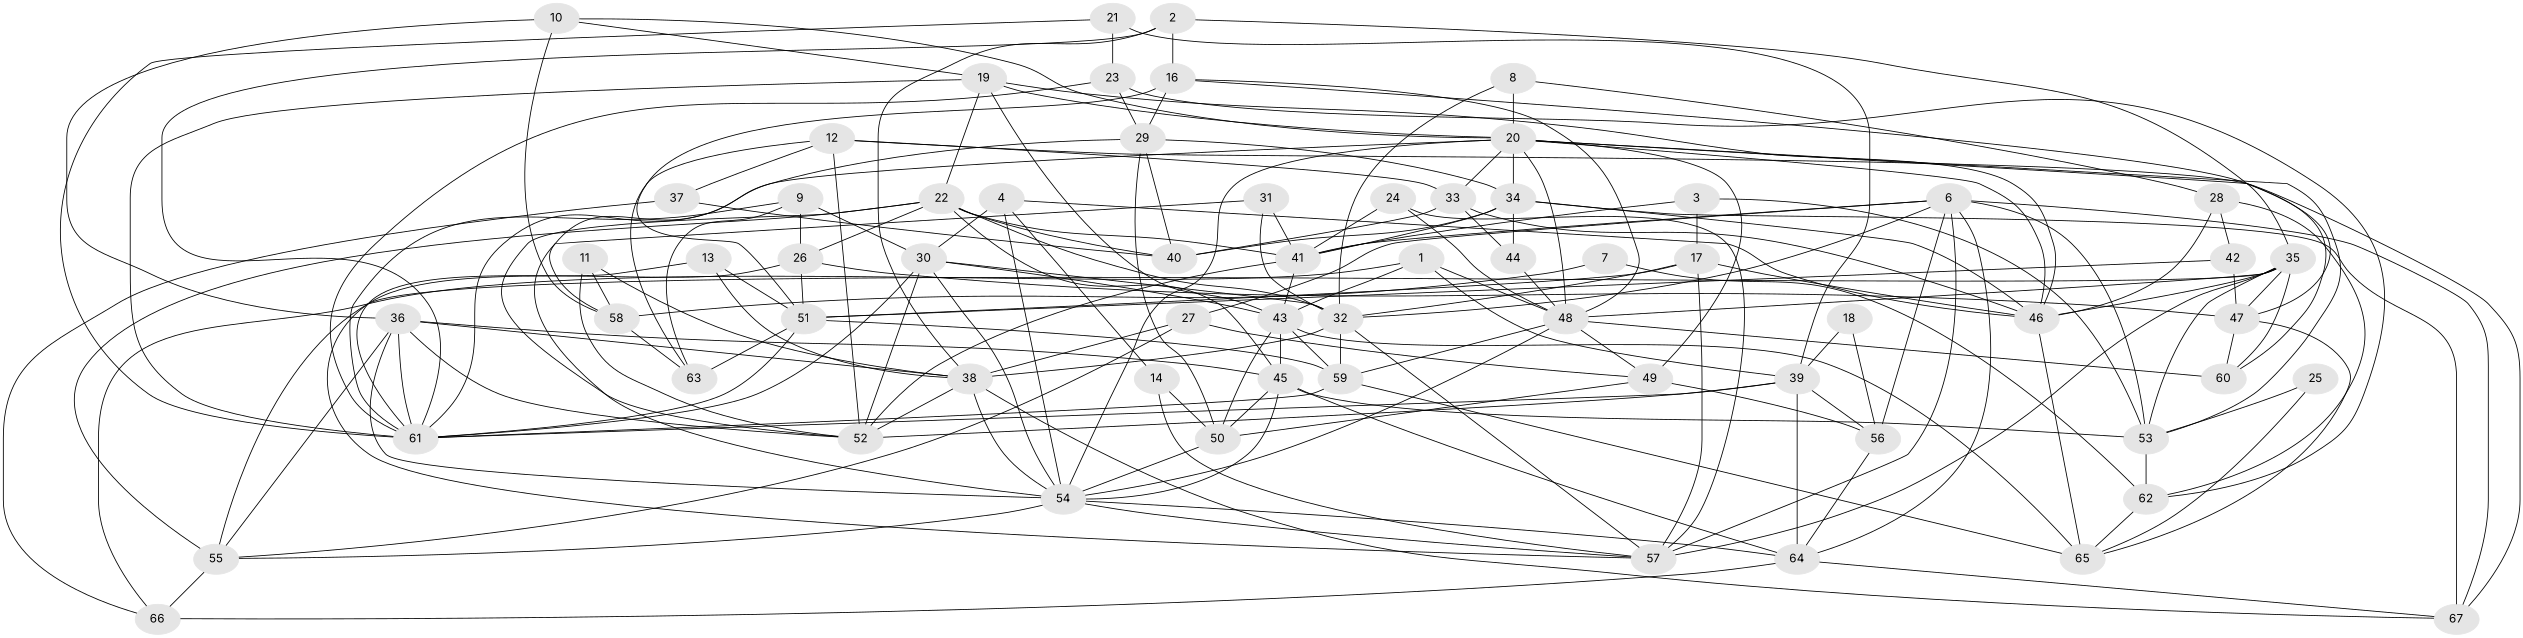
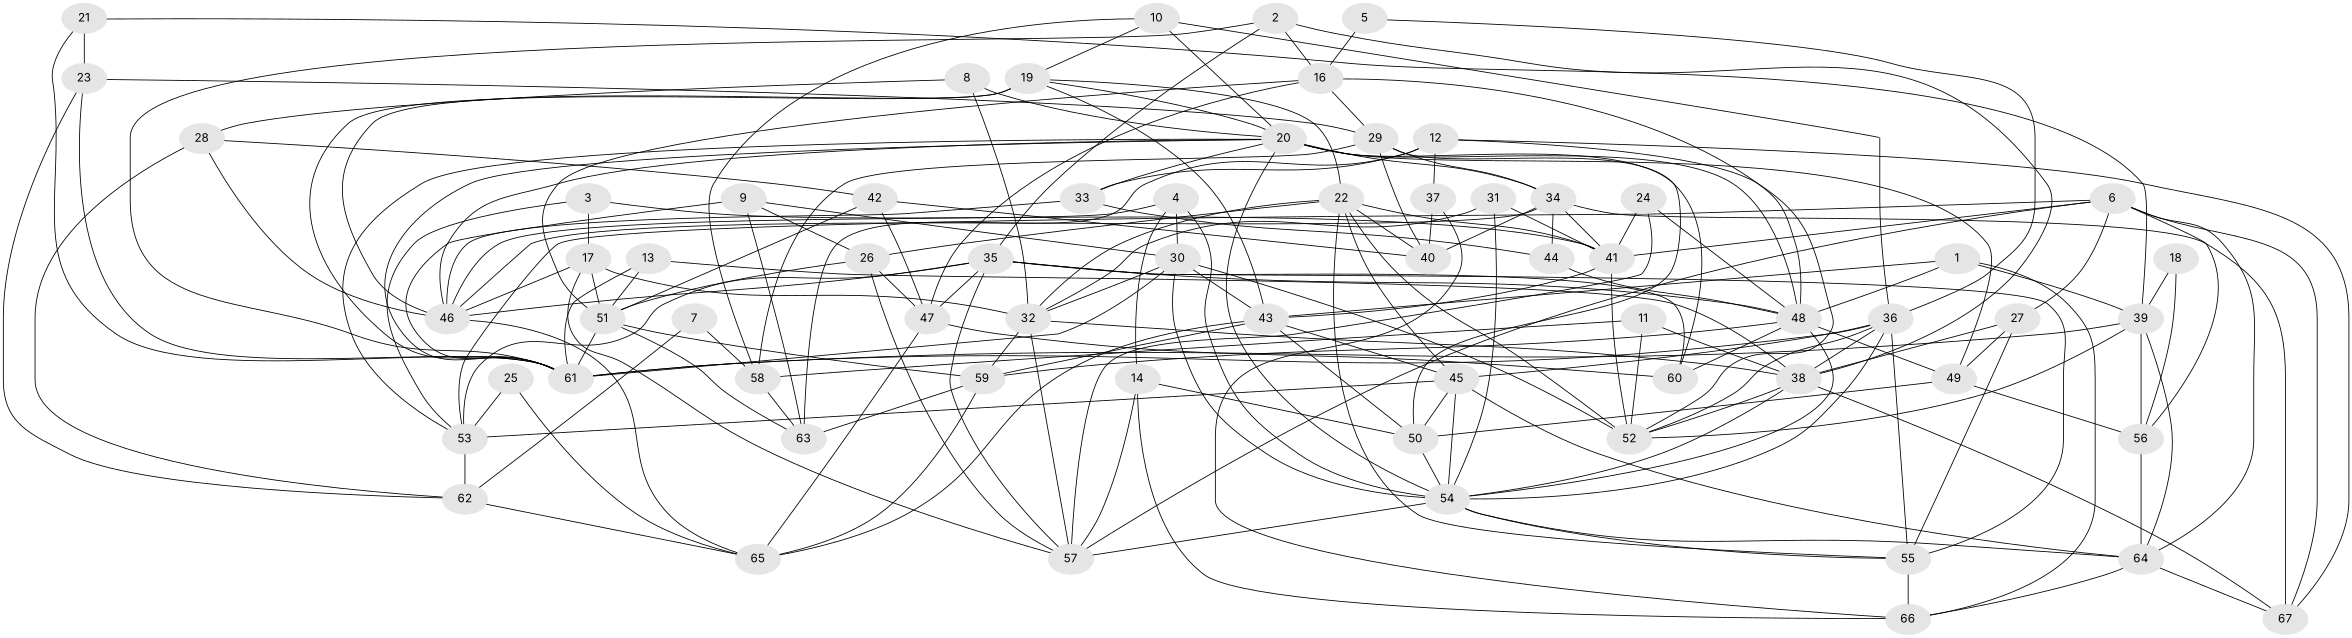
node "5": added
edge "33" -- "40": now "42" -- "40"
edge "6" -- "32": removed
edge "59" -- "61": now "59" -- "63"
edge "14" -- "66": added
